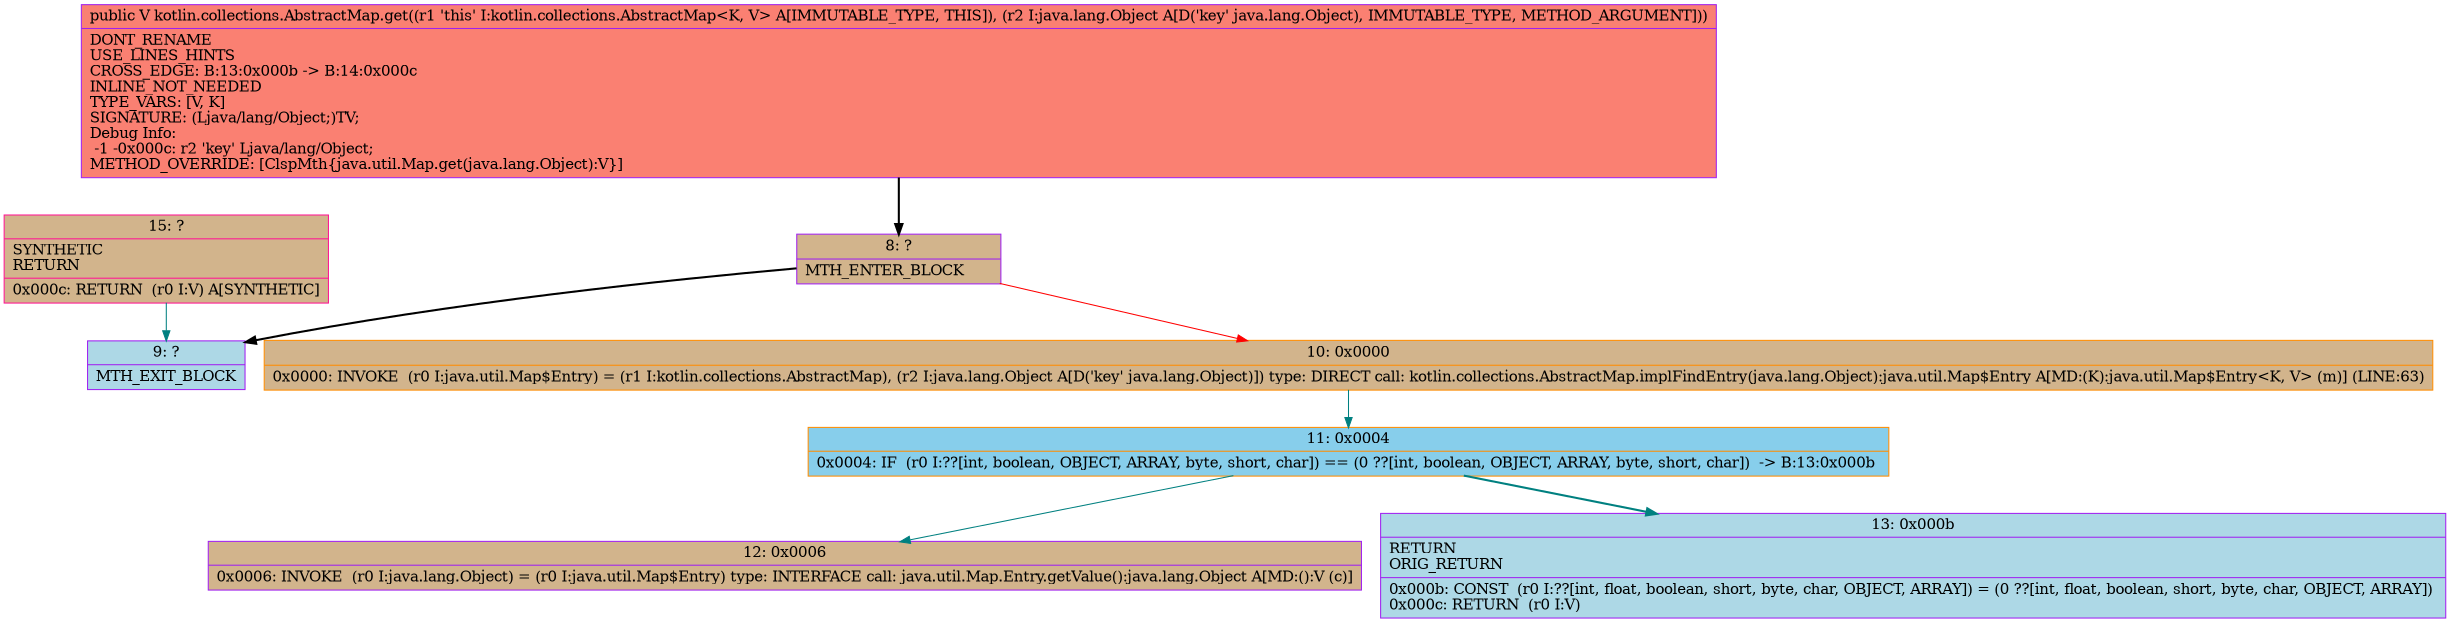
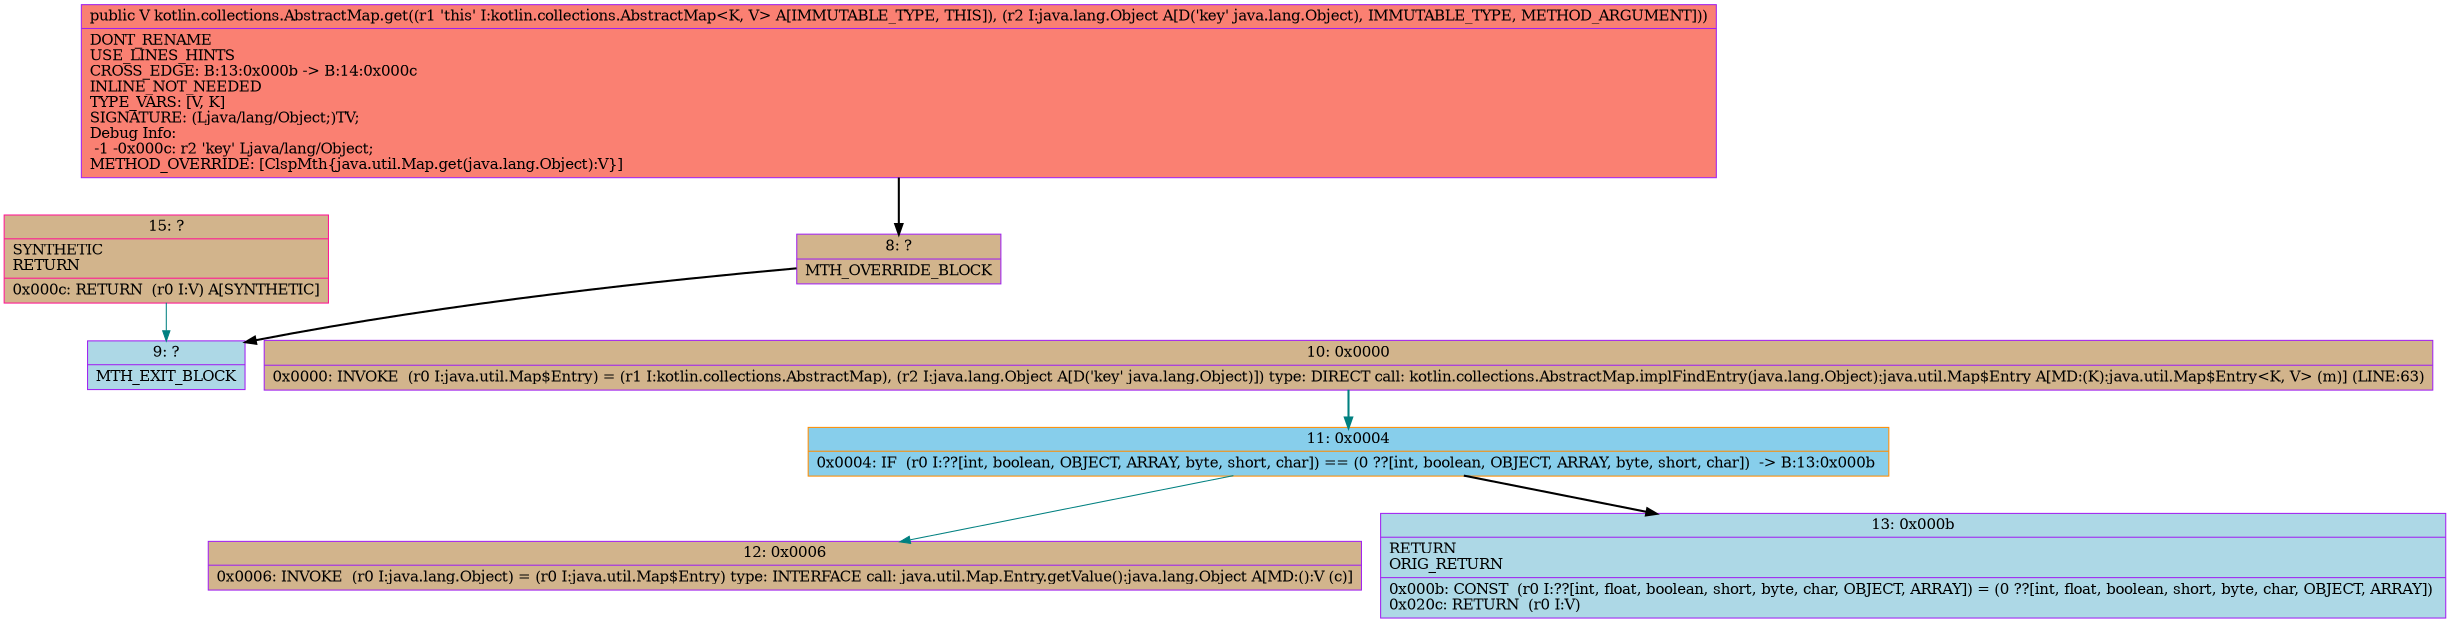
node "8: ?": text "MTH_ENTER_BLOCK" -> "MTH_OVERRIDE_BLOCK"
edge "8: ?" -> "10: 0x0000": removed
node "10: 0x0000": color darkorange -> purple
edge "10: 0x0000" -> "11: 0x0004": style solid -> bold
edge "11: 0x0004" -> "13: 0x000b": color teal -> black
node "13: 0x000b": text "0x000c: RETURN  (r0 I:V)" -> "0x020c: RETURN  (r0 I:V)"
